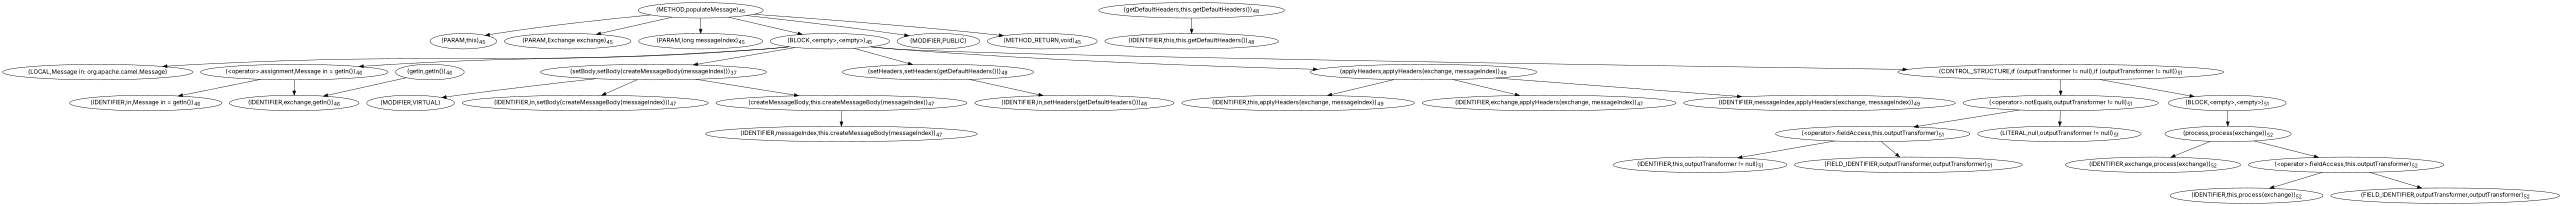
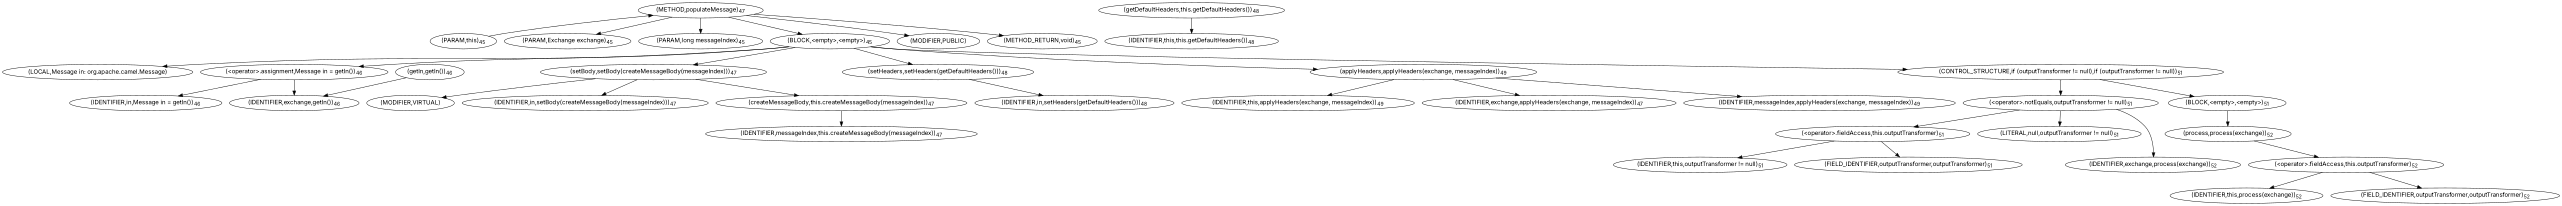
node "(METHOD,populateMessage)": text "45" -> "47"
edge "(METHOD,populateMessage)" -> "(PARAM,this)": reversed
node "(setBody,setBody(createMessageBody(messageIndex)))": text "37" -> "47"
edge "(process,process(exchange))" -> "(IDENTIFIER,exchange,process(exchange))": now "(<operator>.notEquals,outputTransformer != null)" -> "(IDENTIFIER,exchange,process(exchange))"
